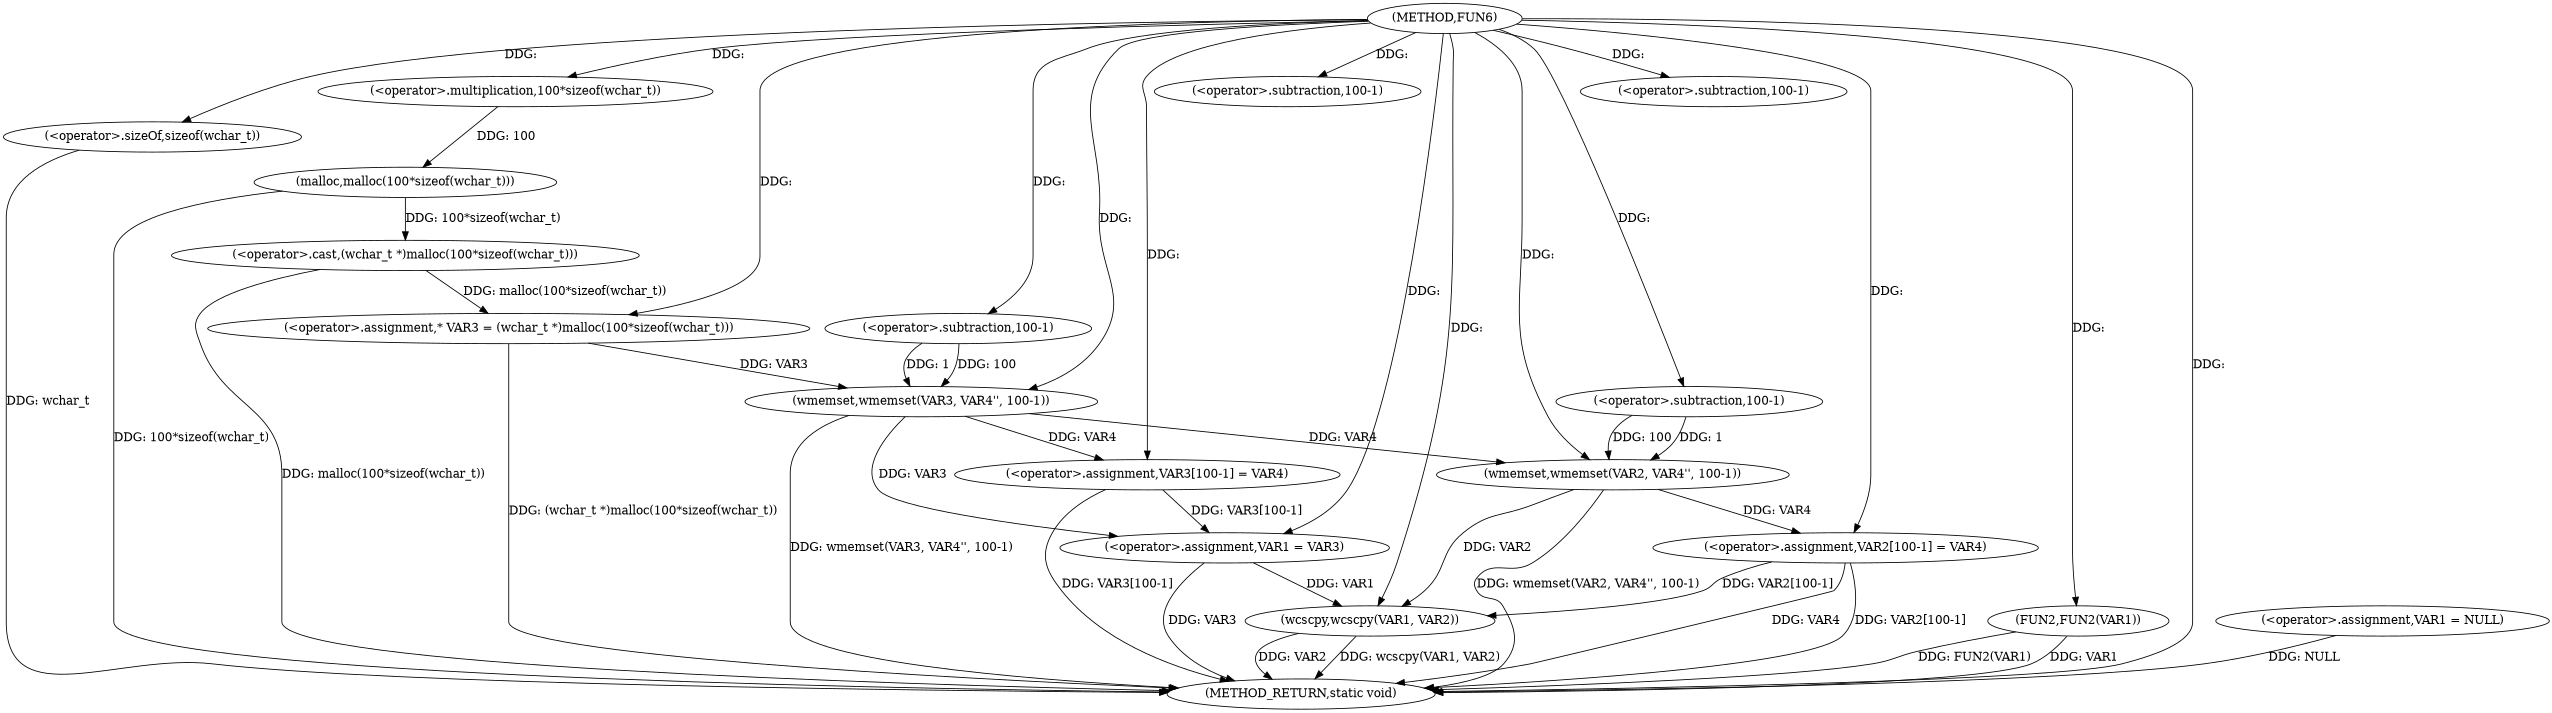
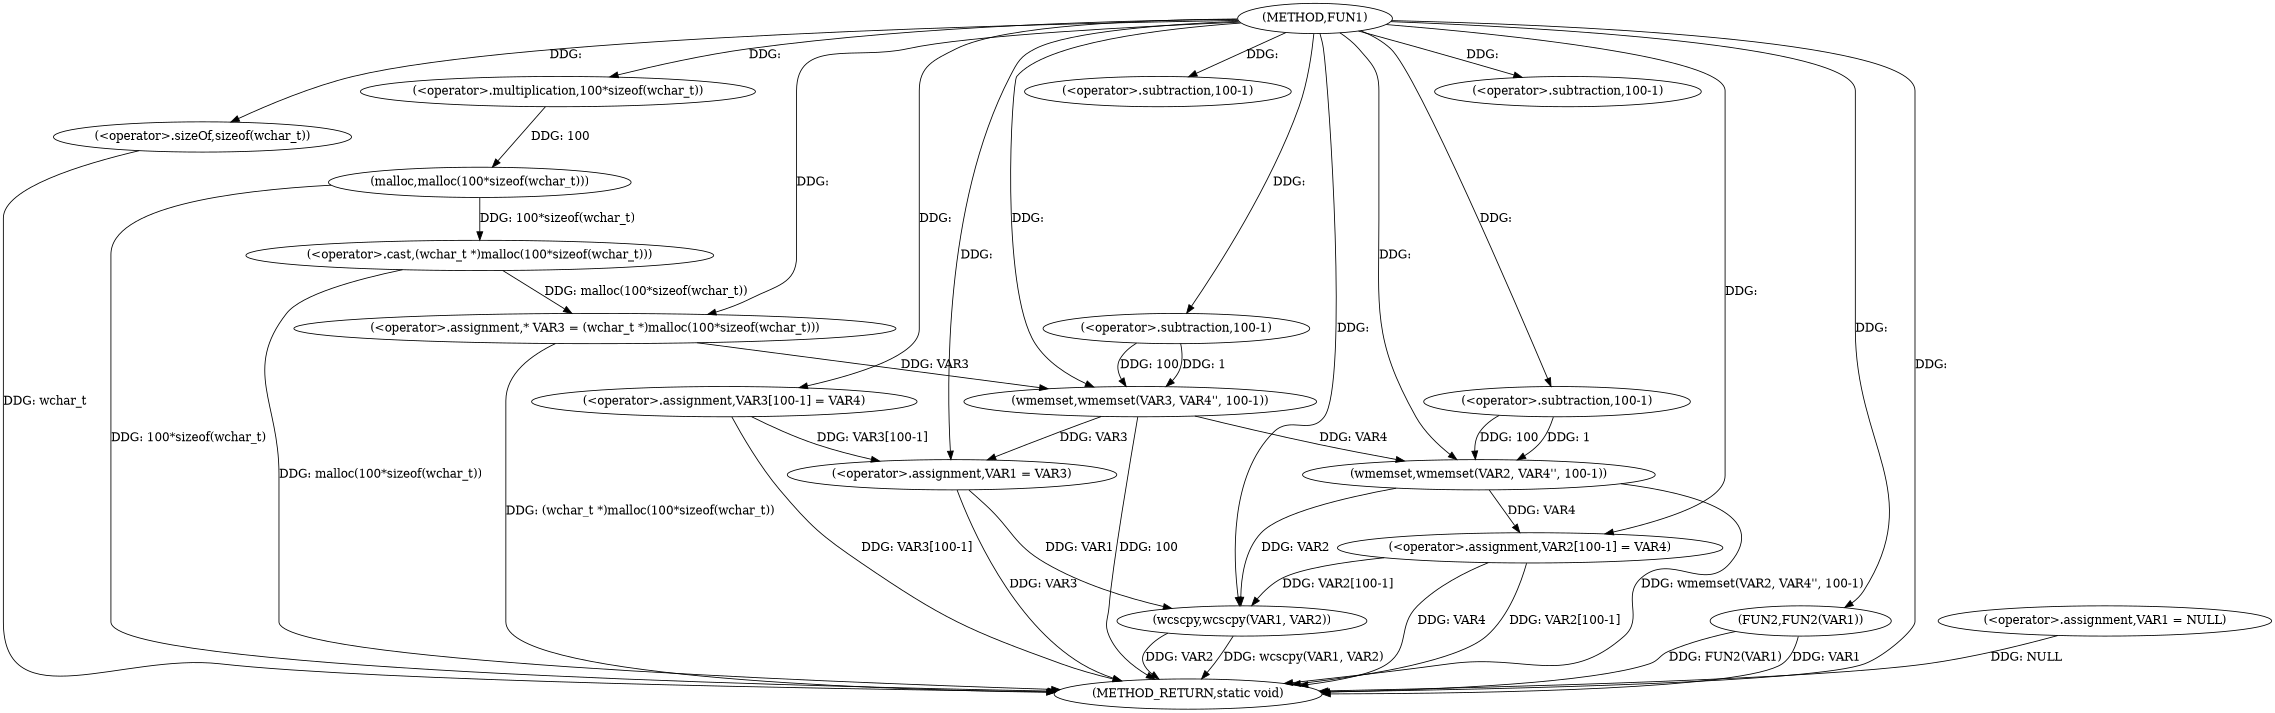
node "(METHOD,FUN6)": label "(METHOD,FUN6)" -> "(METHOD,FUN1)"
edge "(wmemset,wmemset(VAR3, VAR4'', 100-1))" -> "(<operator>.assignment,VAR3[100-1] = VAR4)": removed, label "DDG: VAR4"
edge "(wmemset,wmemset(VAR3, VAR4'', 100-1))" -> "(METHOD_RETURN,static void)": label "DDG: wmemset(VAR3, VAR4'', 100-1)" -> "DDG: 100"
